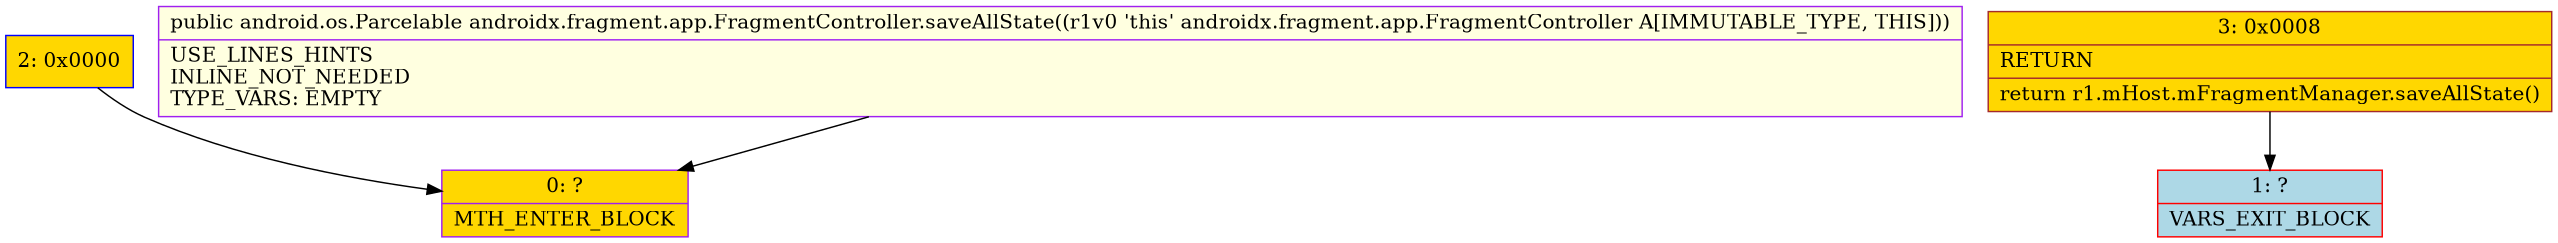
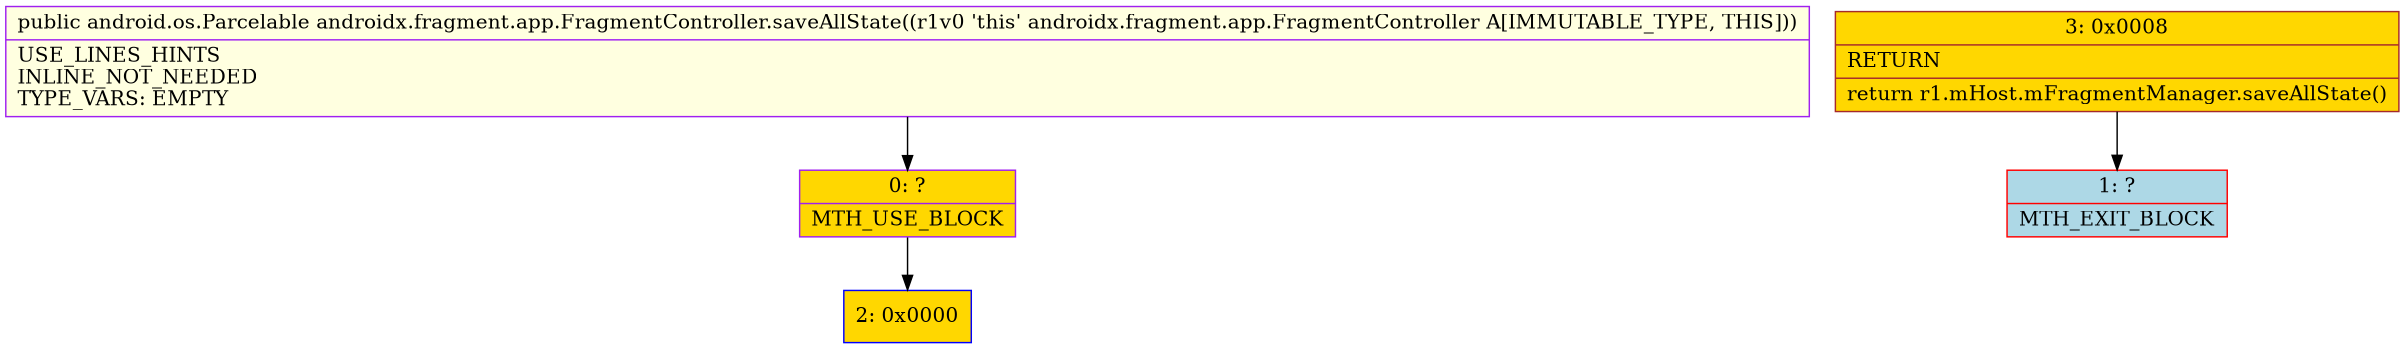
edge "2: 0x0000" -> "0: ?": reversed
node "0: ?": text "MTH_ENTER_BLOCK" -> "MTH_USE_BLOCK"
node "1: ?": text "VARS_EXIT_BLOCK" -> "MTH_EXIT_BLOCK"
